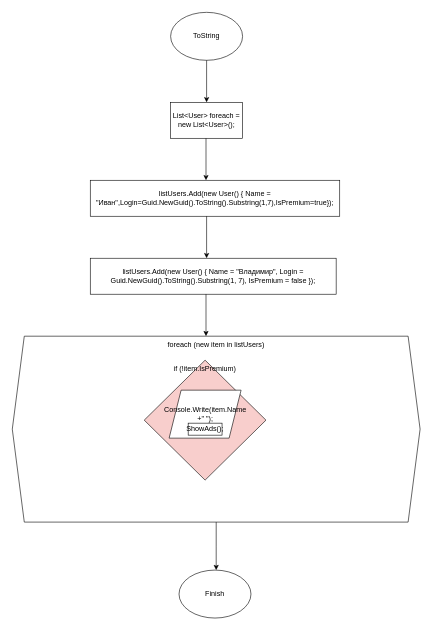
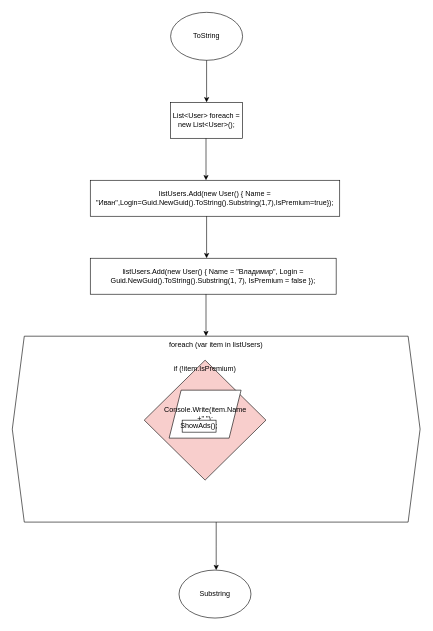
node "foreach (new item in listUsers)": label "foreach (new item in listUsers)" -> "foreach (var item in listUsers)"
node "ShowAds();": moved (205, 429) -> (199, 426)
node "Finish": label "Finish" -> "Substring"
